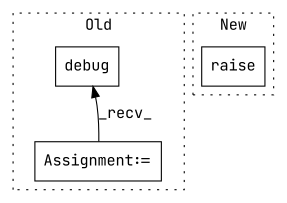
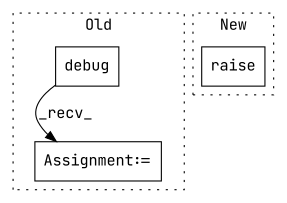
edge "Assignment:=" -> "debug": reversed
